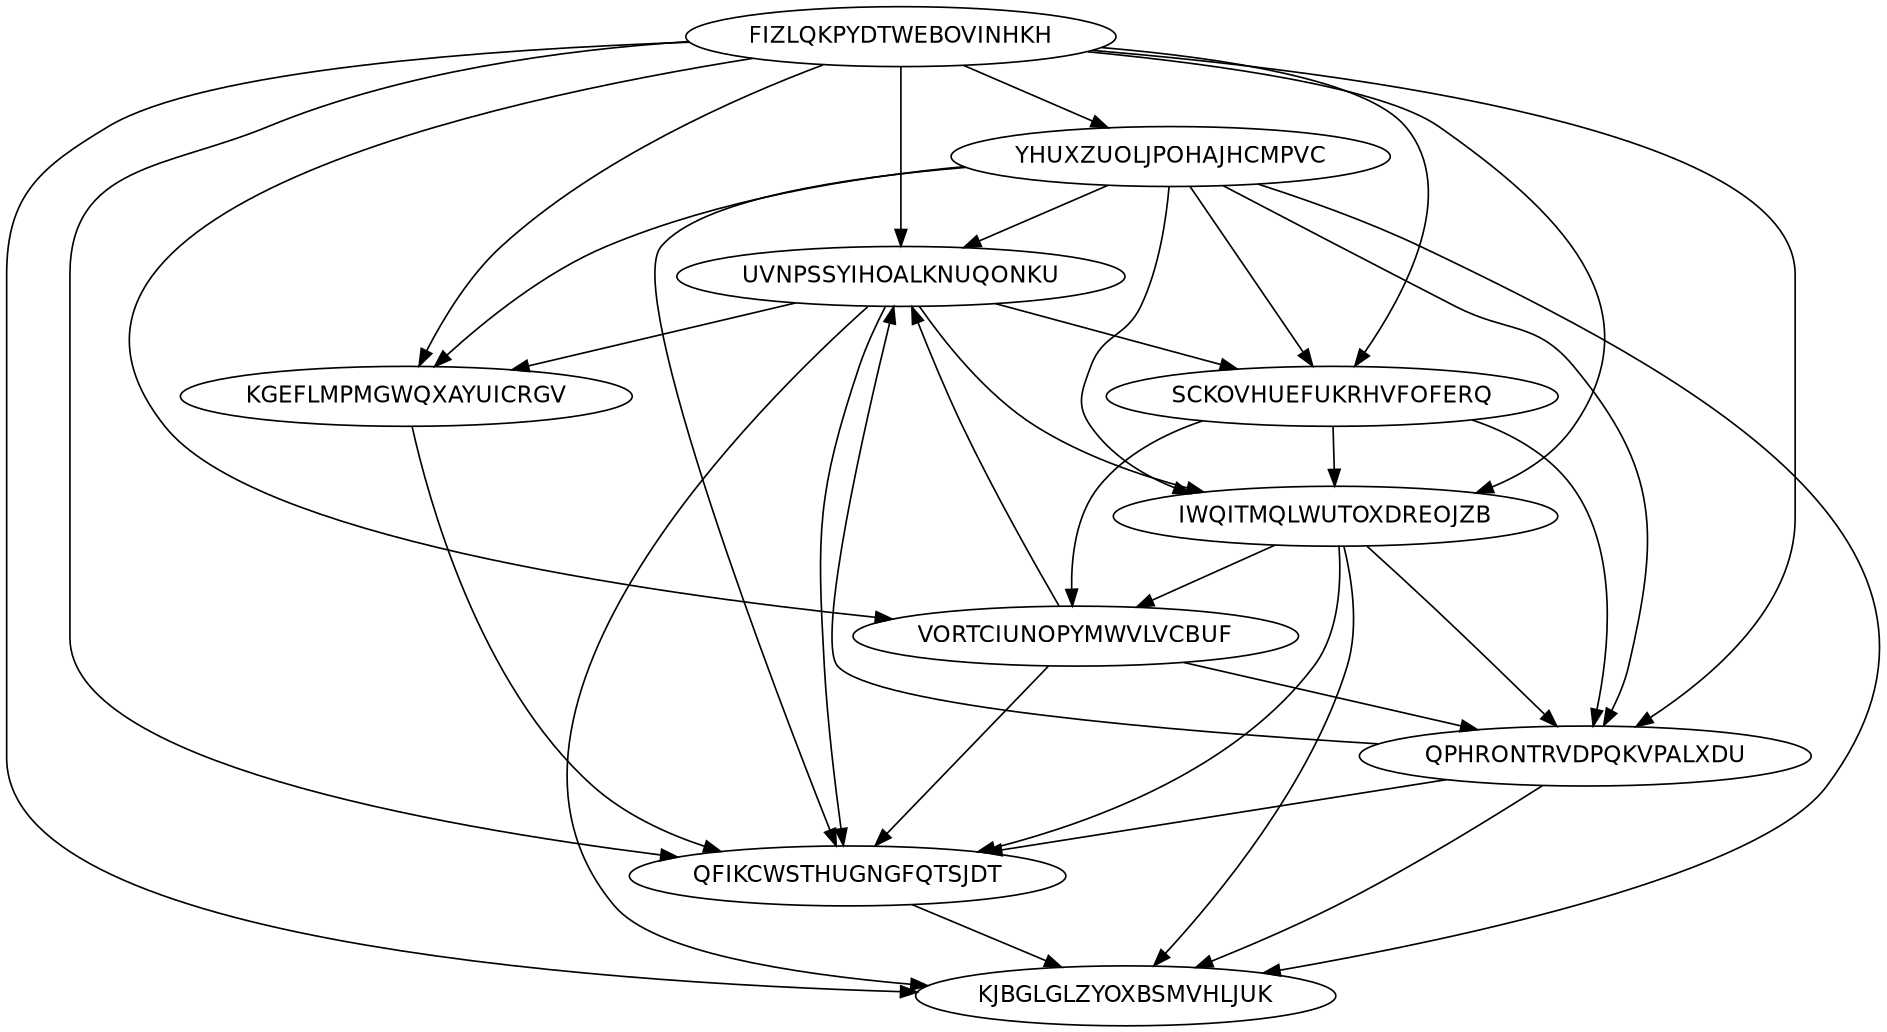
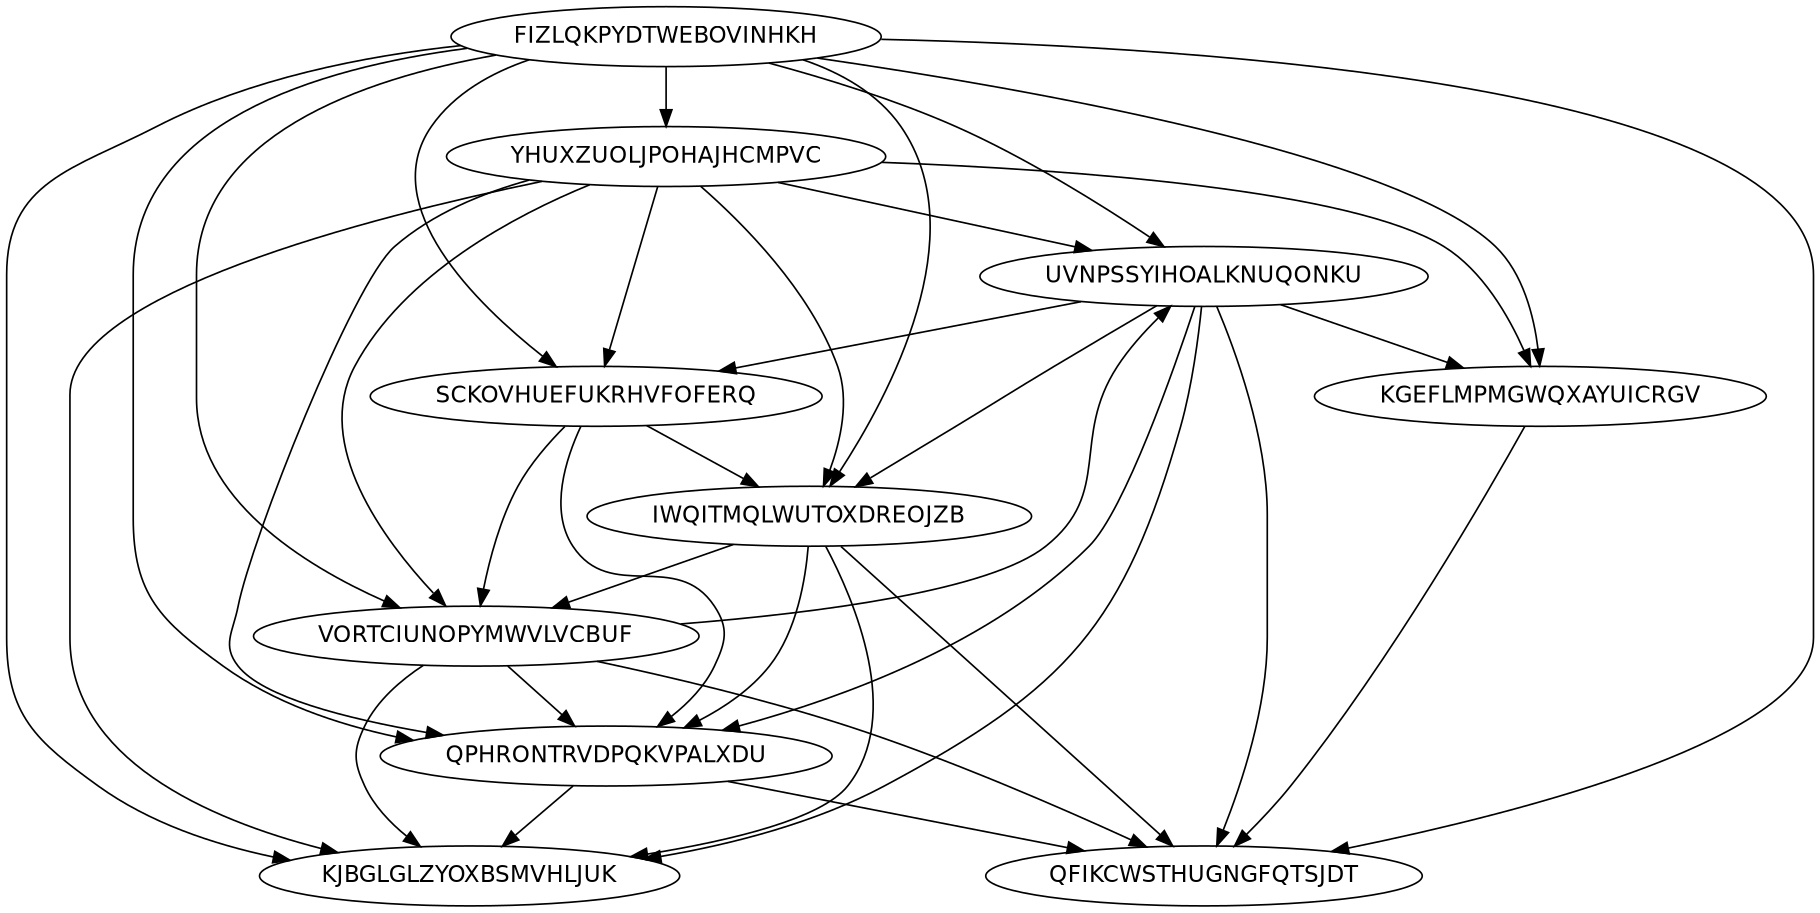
edge "YHUXZUOLJPOHAJHCMPVC" -> "QFIKCWSTHUGNGFQTSJDT": now "YHUXZUOLJPOHAJHCMPVC" -> "VORTCIUNOPYMWVLVCBUF"
edge "QPHRONTRVDPQKVPALXDU" -> "UVNPSSYIHOALKNUQONKU": reversed
edge "QFIKCWSTHUGNGFQTSJDT" -> "KJBGLGLZYOXBSMVHLJUK": now "VORTCIUNOPYMWVLVCBUF" -> "KJBGLGLZYOXBSMVHLJUK"
